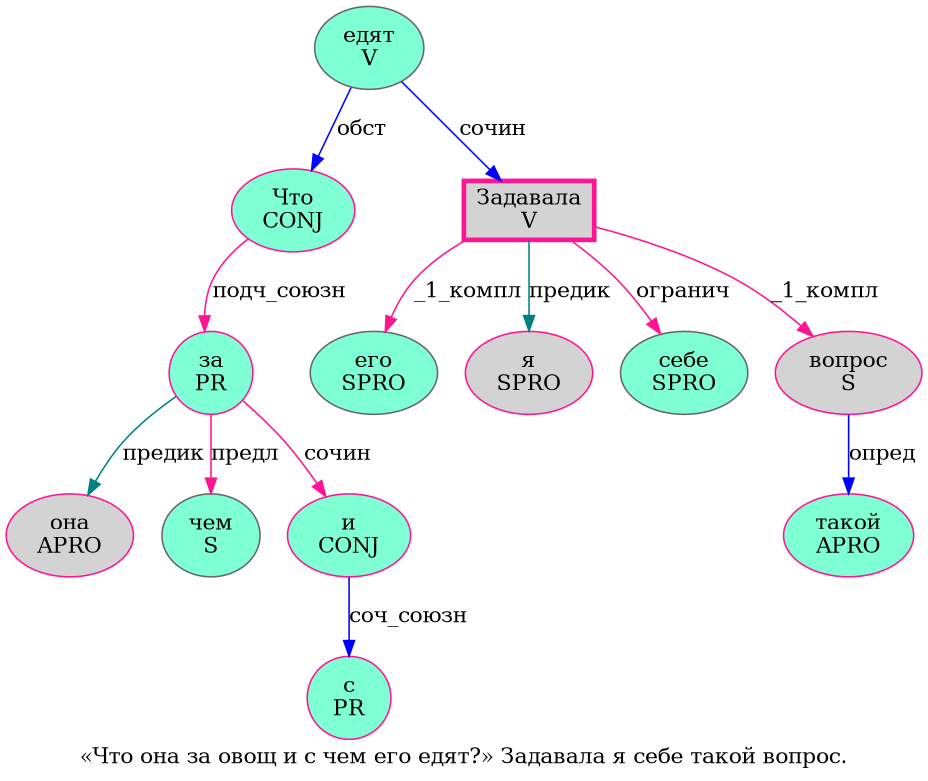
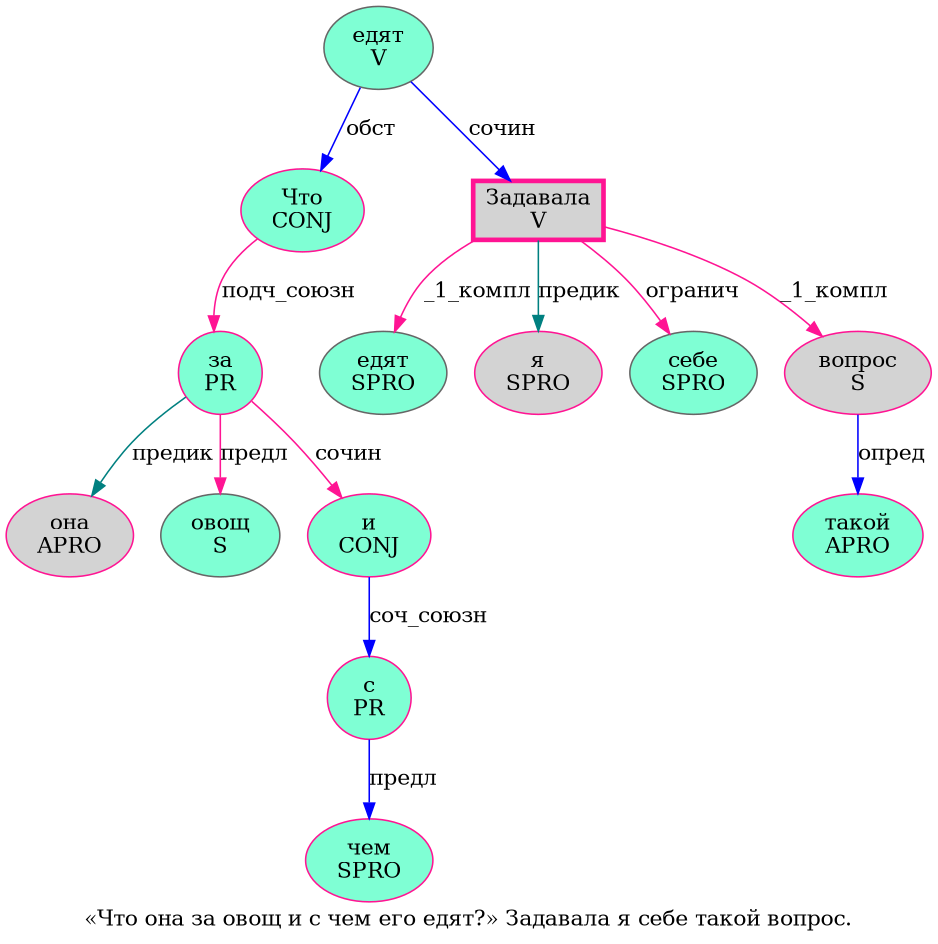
node "его SPRO": label "его SPRO" -> "едят SPRO"
node "чем S": label "чем S" -> "овощ S"
node "чем SPRO": added
